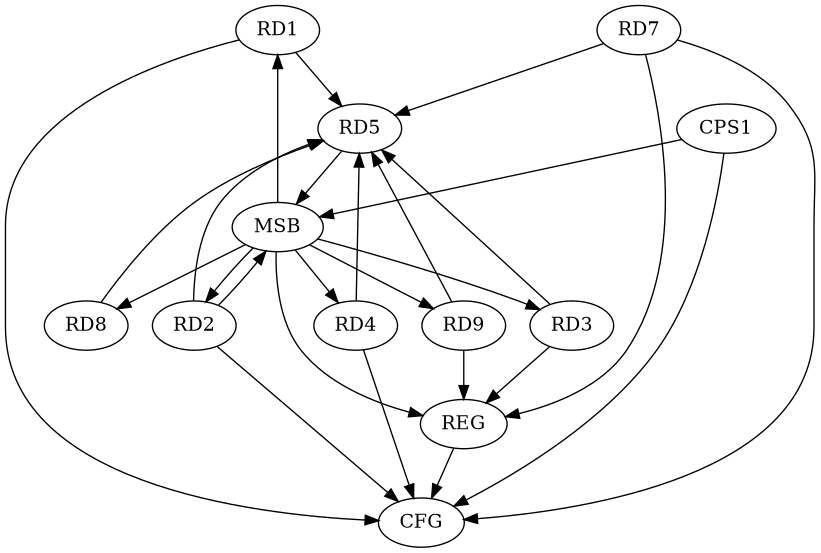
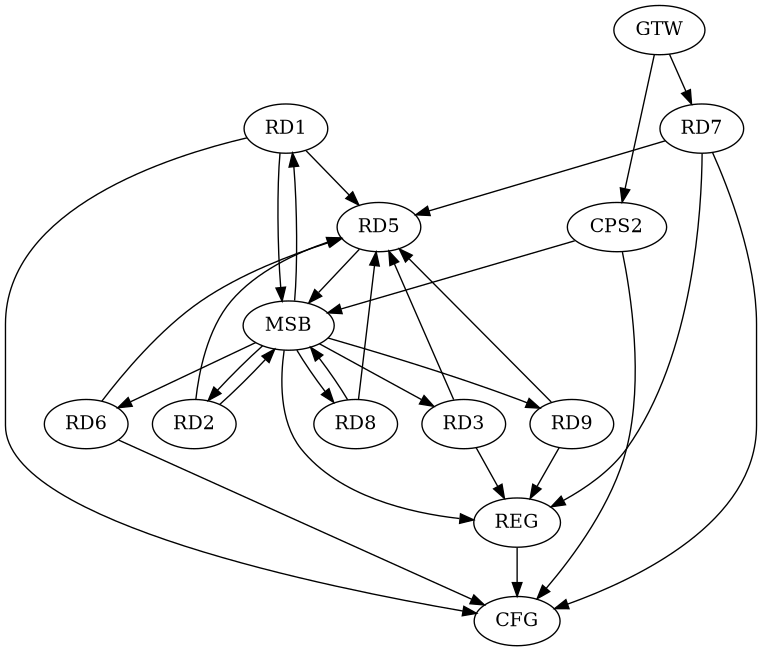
node "GTW": added
node "CPS1": label "CPS1" -> "CPS2"
edge "RD1" -> "MSB": added
node "RD4": label "RD4" -> "RD6"
edge "RD8" -> "MSB": added
edge "RD2" -> "CFG": removed
